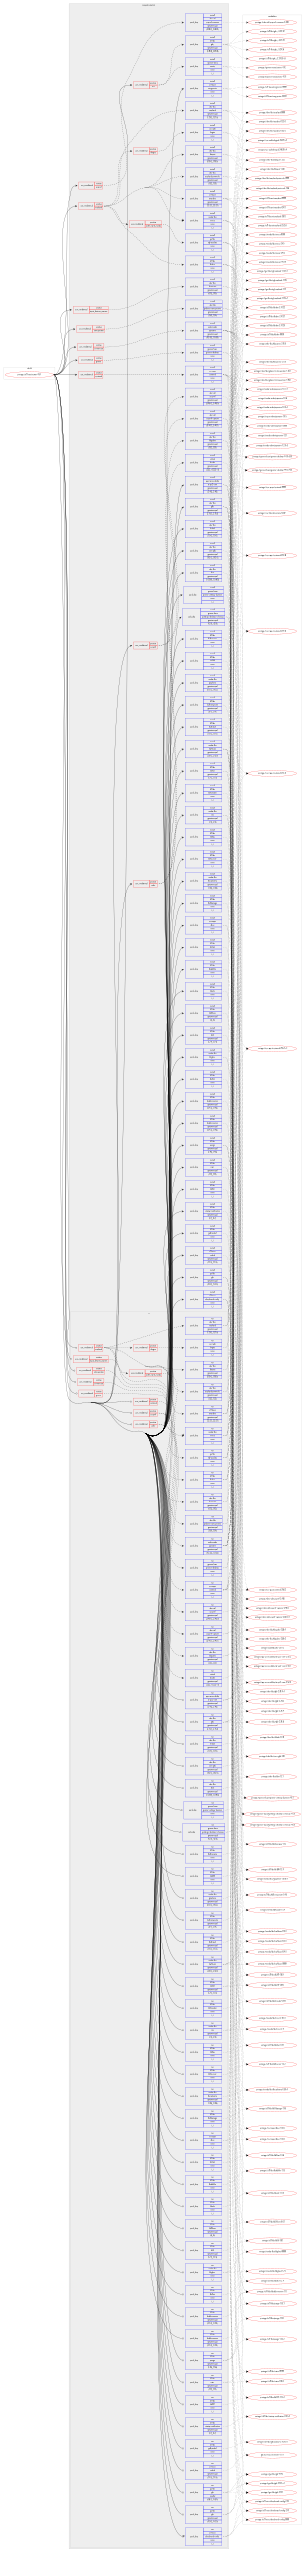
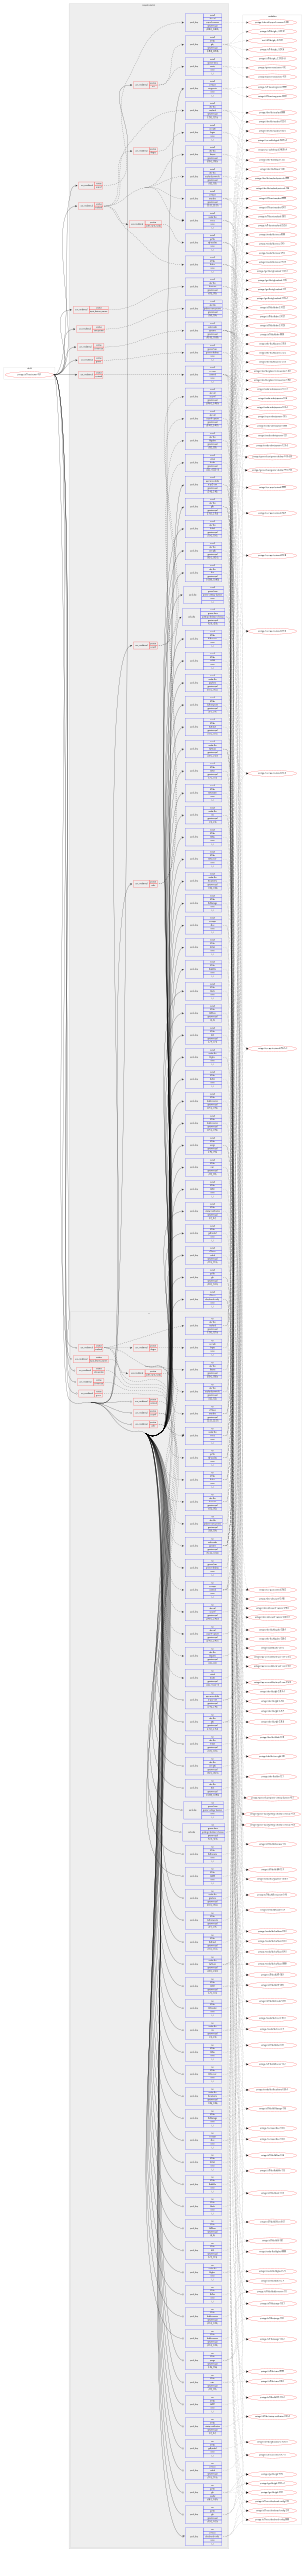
node "portage://x11-libs/gtk+-3.24.41": label "portage://x11-libs/gtk+-3.24.41" -> "test://x11-libs/gtk+-3.24.41"
node "portage://dev-libs/libwacom-2.12.2": added
node "portage://sys-libxcb/systemd-256.4": label "portage://sys-libxcb/systemd-256.4" -> "portage://sys-apps/systemd-256.4"
node "glib://x11-misc/colord-1.4.7-r1": label "glib://x11-misc/colord-1.4.7-r1" -> "portage://x11-misc/colord-1.4.7-r1"
